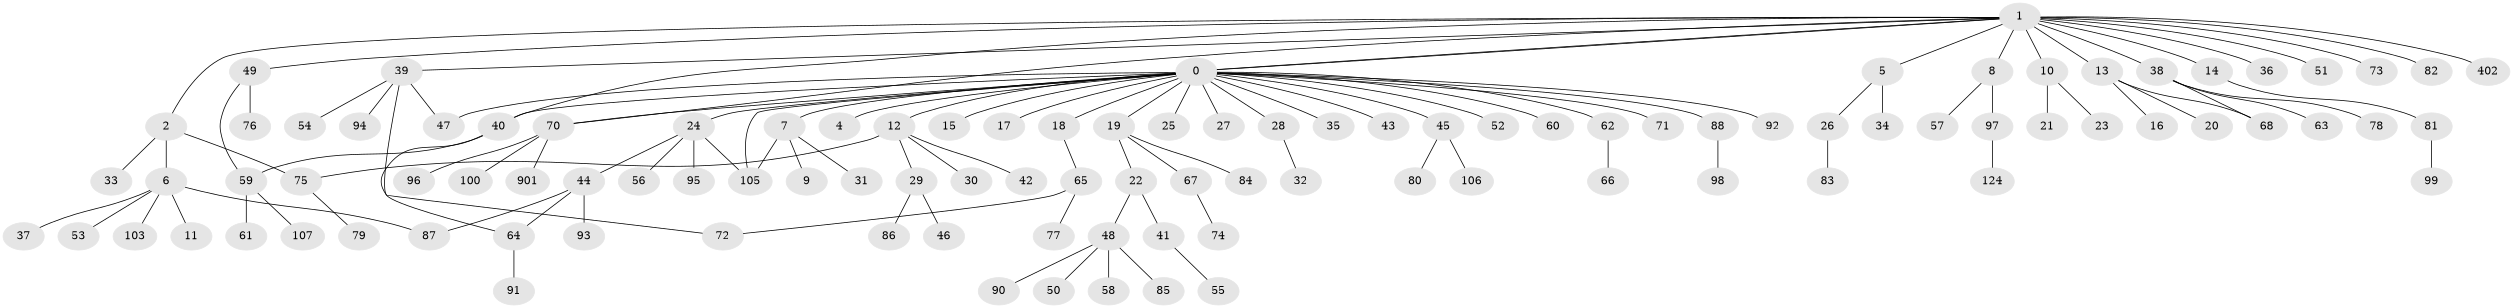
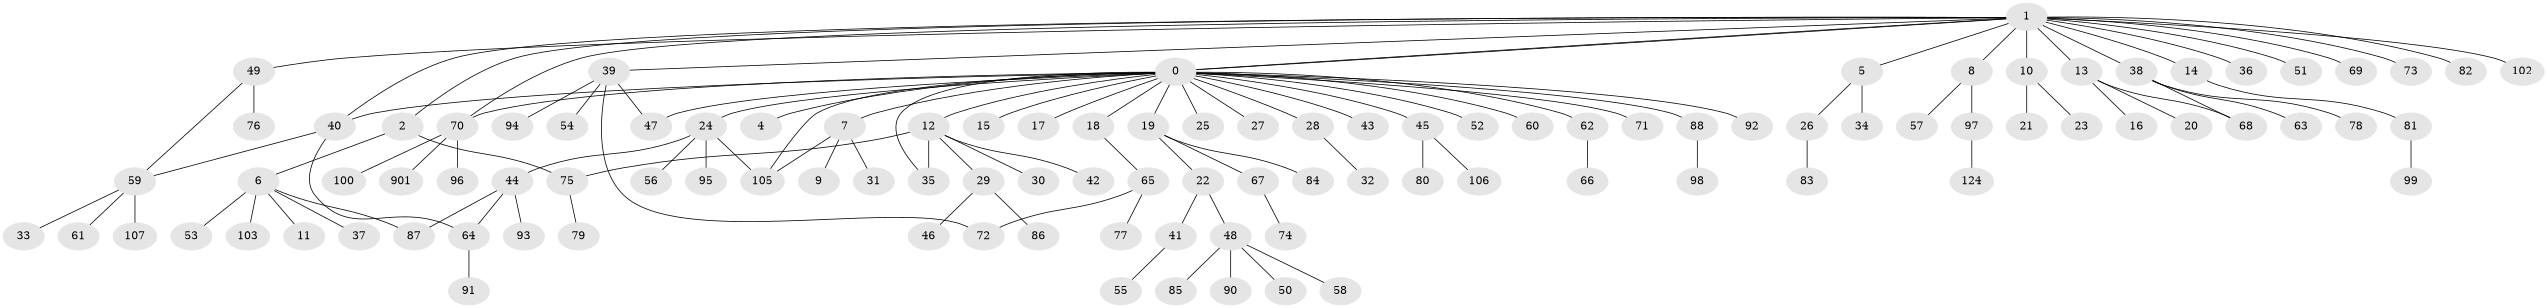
node "69": added
node "402": label "402" -> "102"
edge "2" -- "33": now "59" -- "33"
edge "12" -- "35": added
